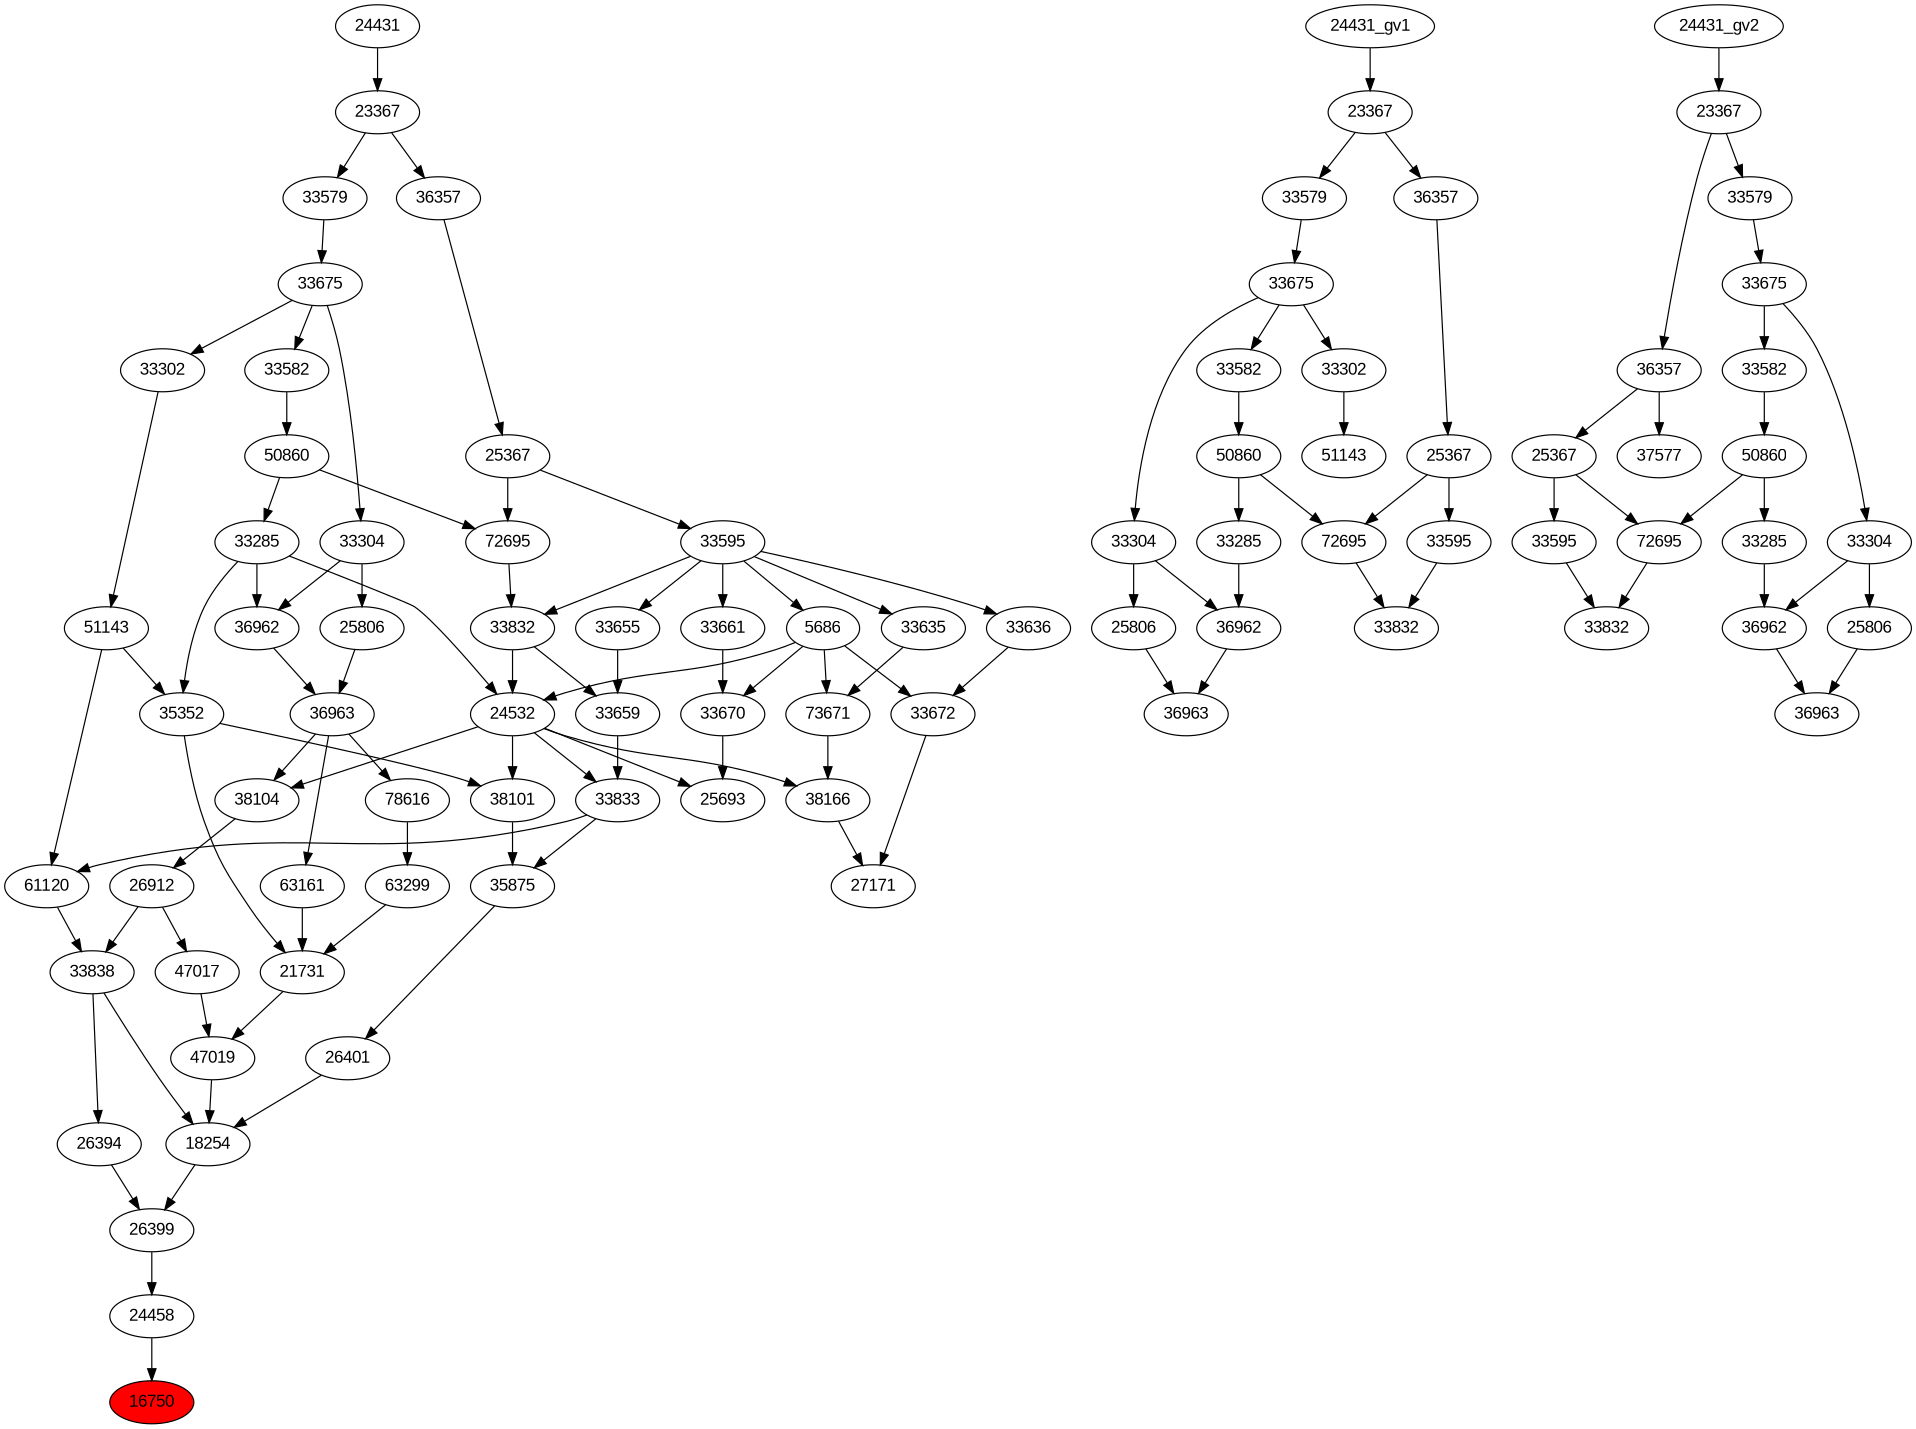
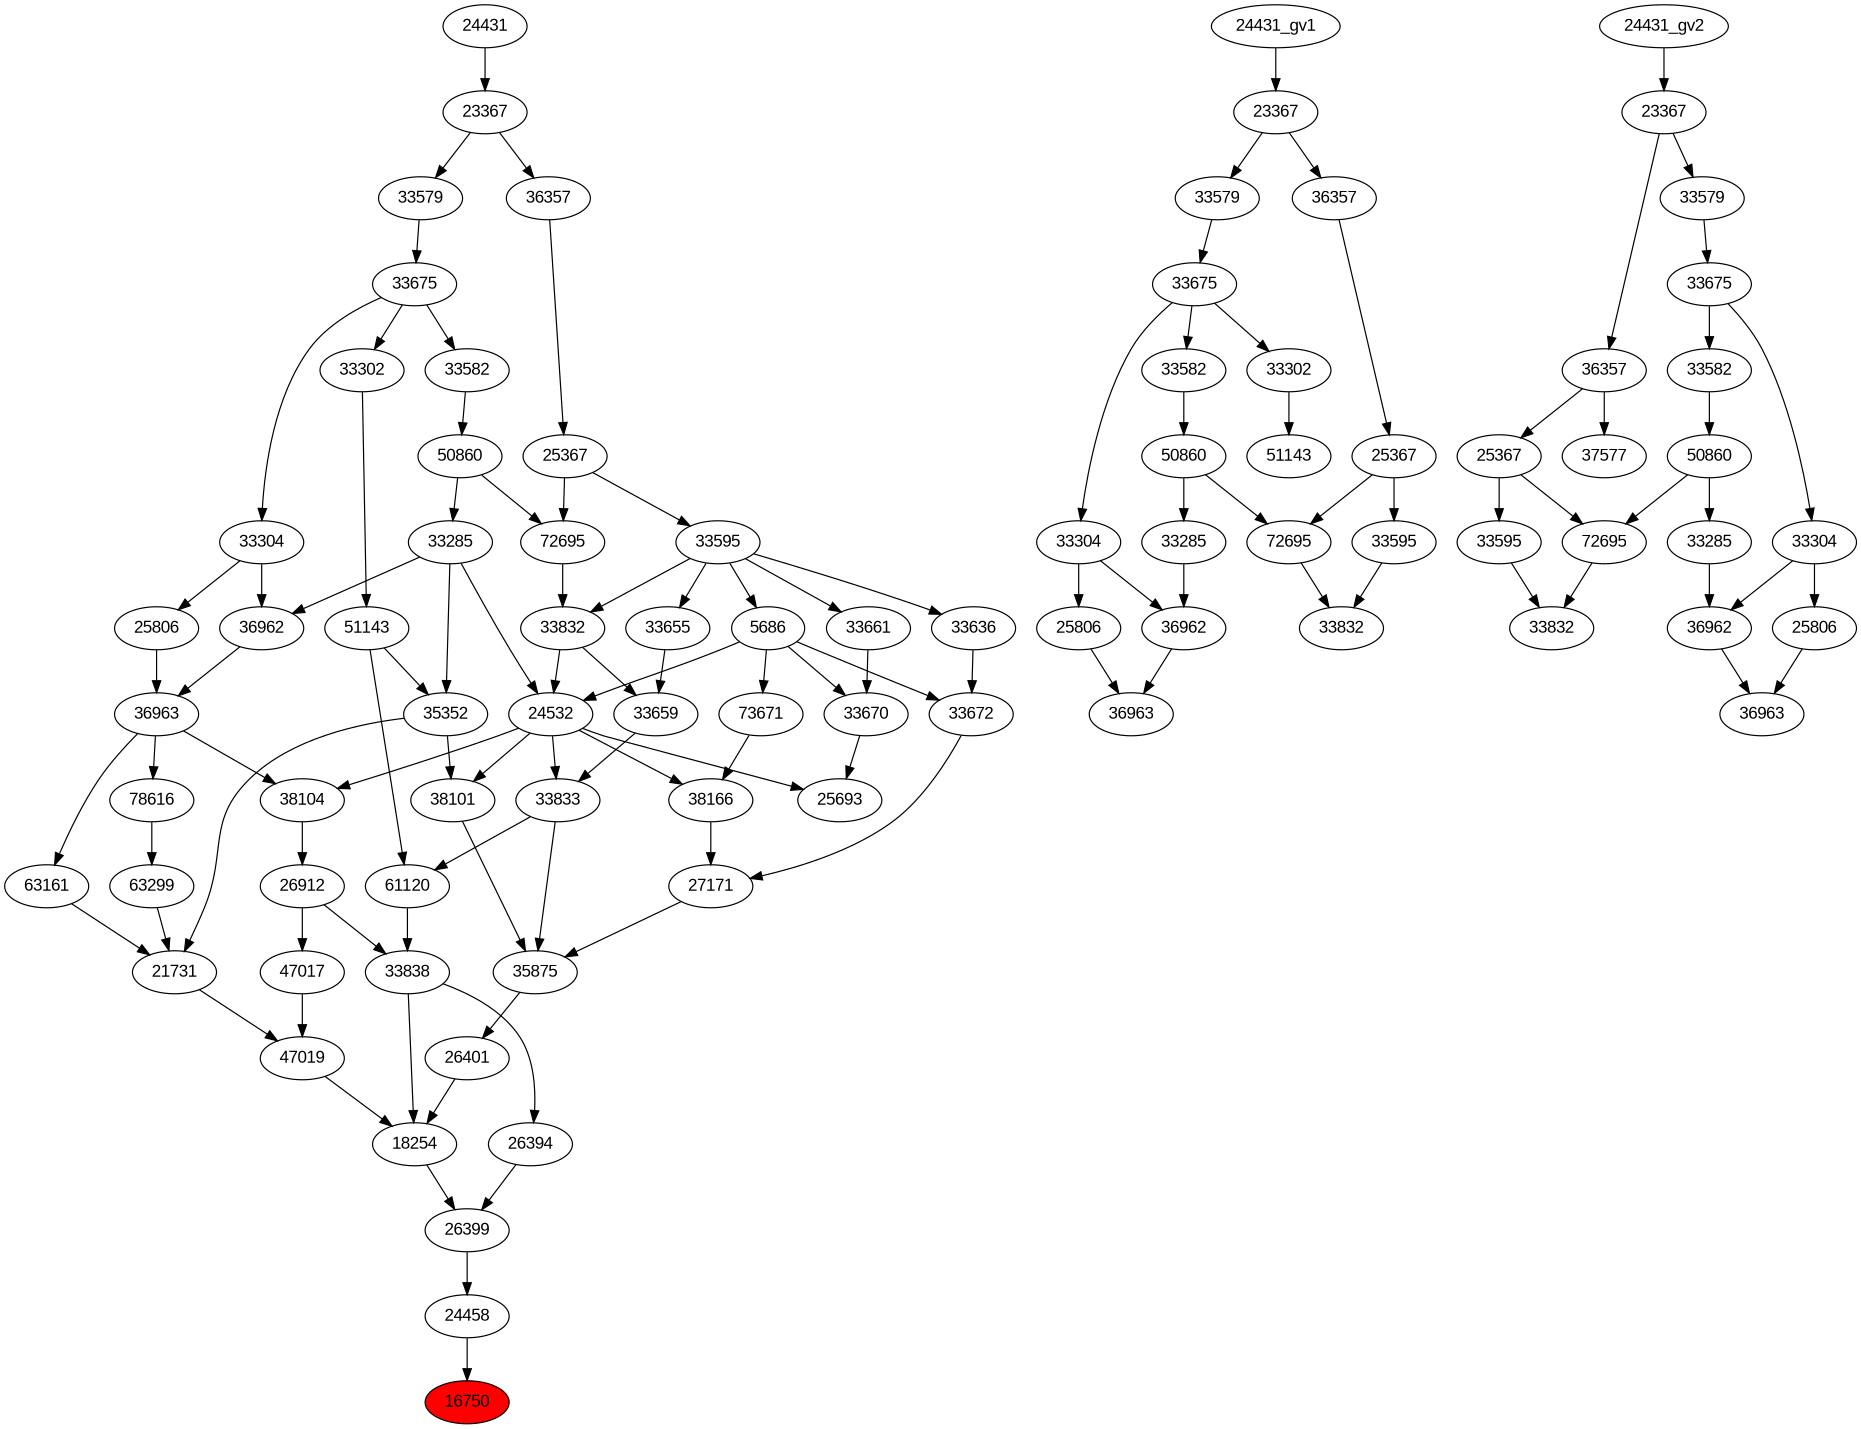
node "33635": removed
edge "27171" -> "35875": added
